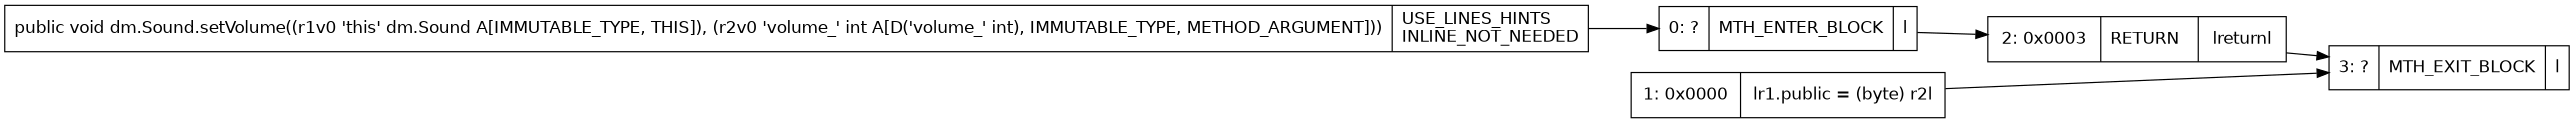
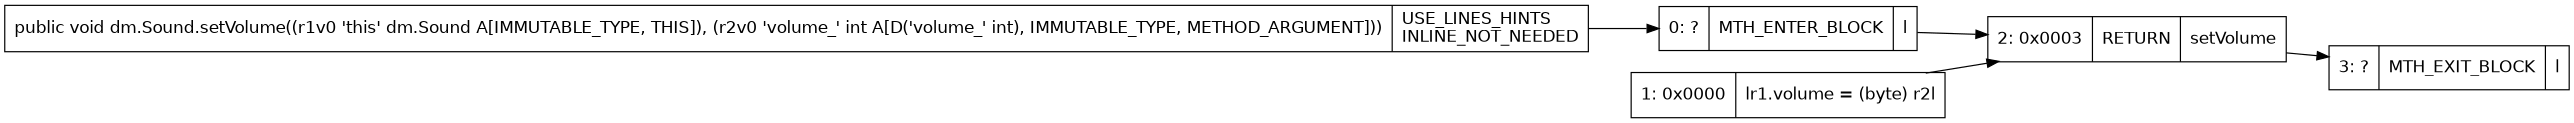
node "2: 0x0003": text "lreturnl" -> "setVolume"
edge "1: 0x0000" -> "3: ?": now "1: 0x0000" -> "2: 0x0003"
node "1: 0x0000": text "lr1.public = (byte) r2l" -> "lr1.volume = (byte) r2l"
